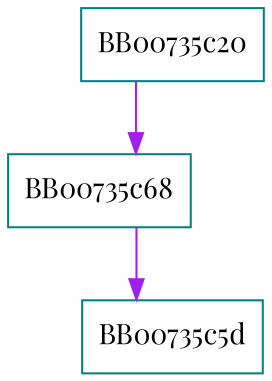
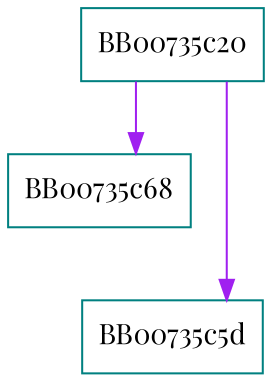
edge "BB00735c68" -> "BB00735c5d": now "BB00735c20" -> "BB00735c5d"
